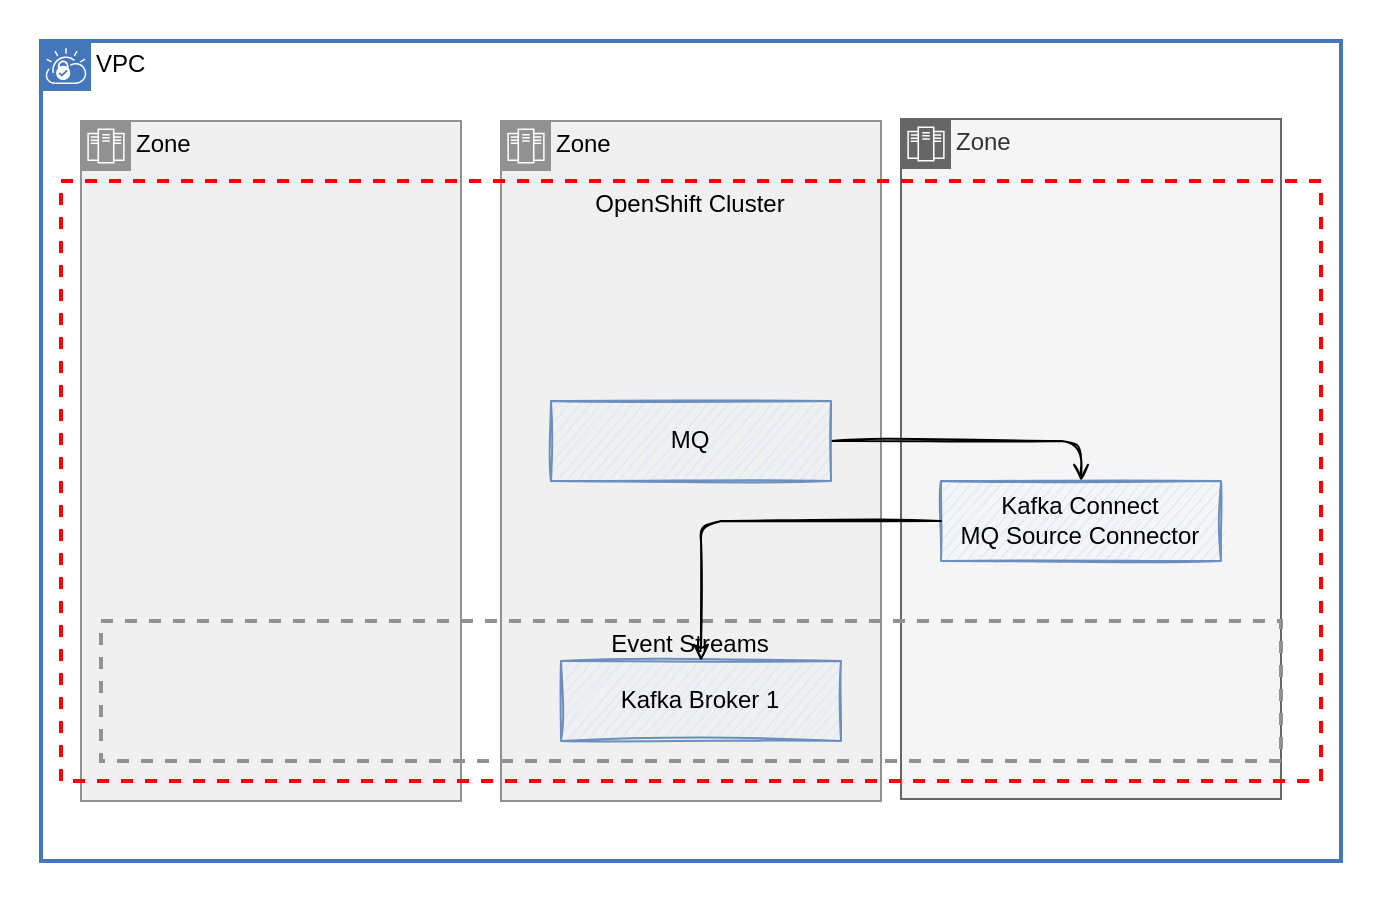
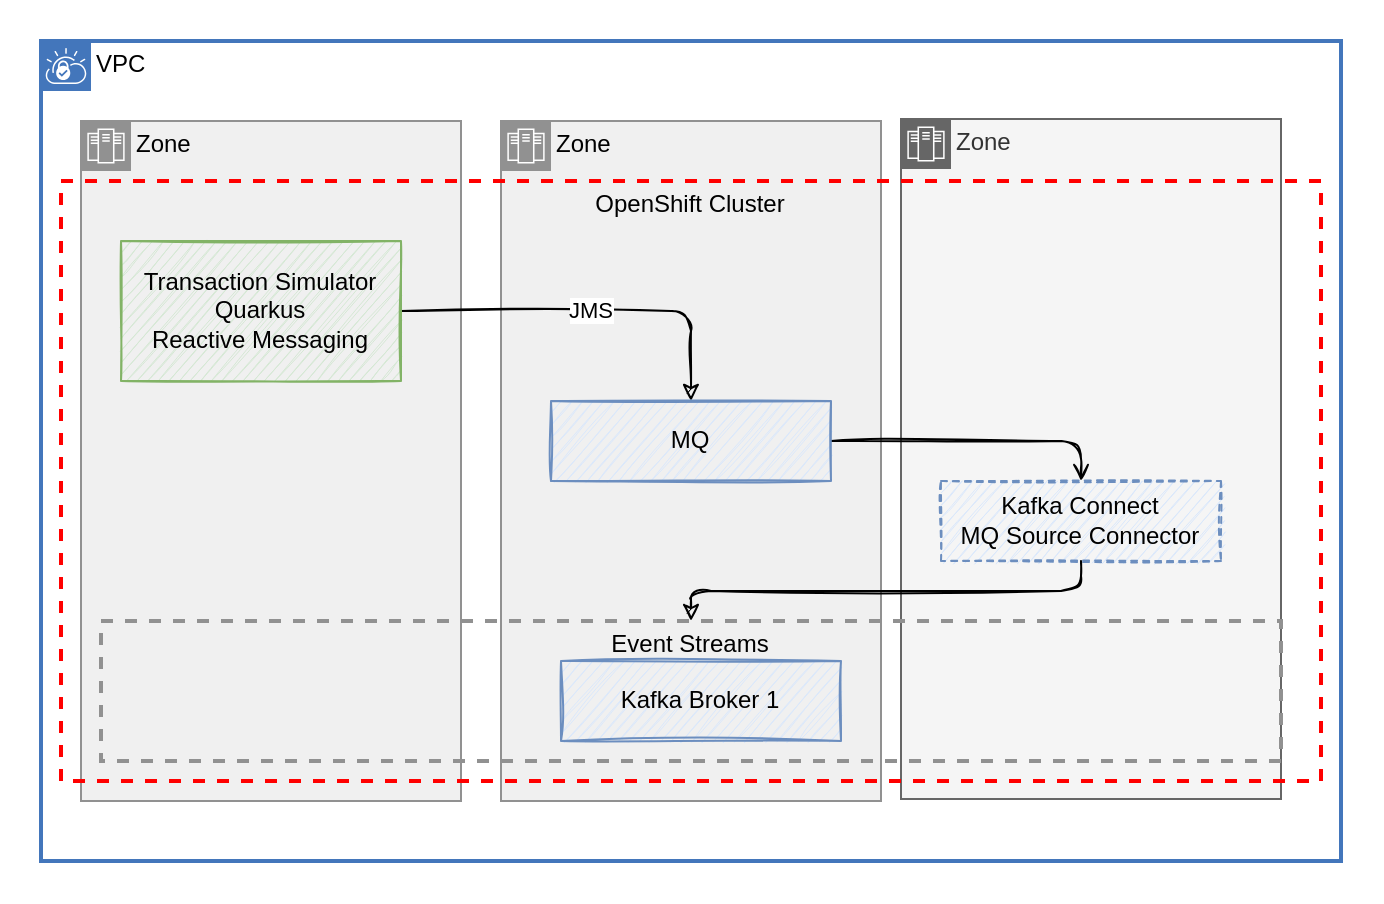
node "Transaction Simulator Quarkus Reactive Messaging": added
edge "Transaction Simulator Quarkus Reactive Messaging" -> "MQ": added, label "JMS"
edge "Kafka Connect MQ Source Connector" -> "Kafka Broker 1": now "Kafka Connect MQ Source Connector" -> "Event Streams"
node "Kafka Connect MQ Source Connector": style solid -> dashed
